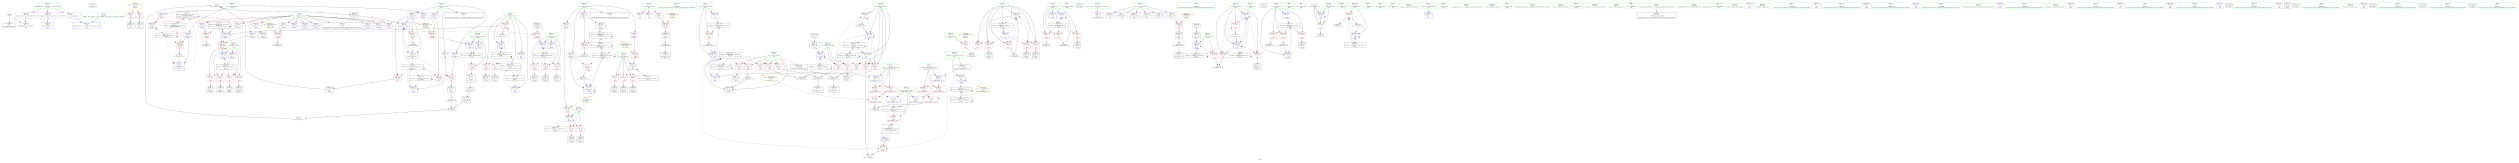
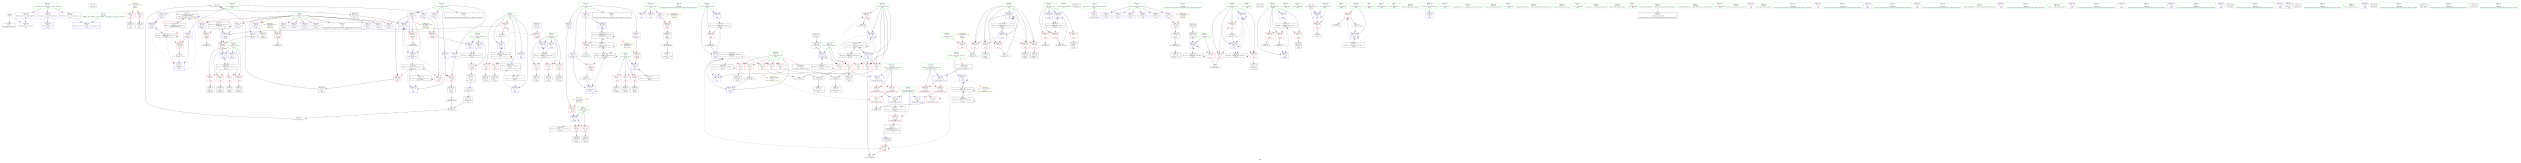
edge "NodeID: 58" -> "NodeID: 389": now "NodeID: 58" -> "NodeID: 263"
